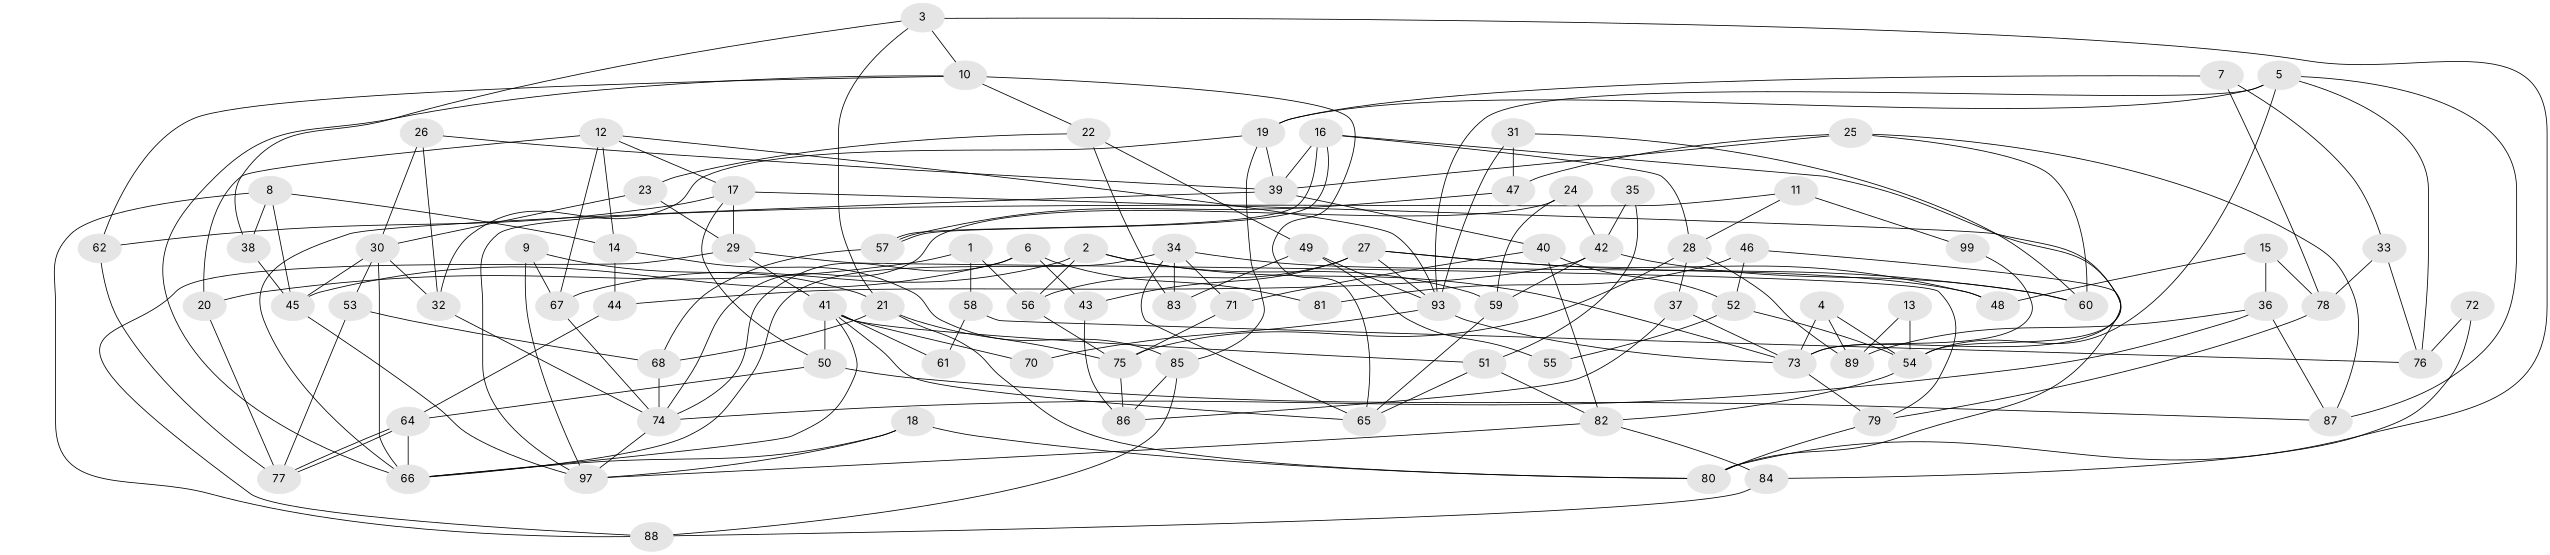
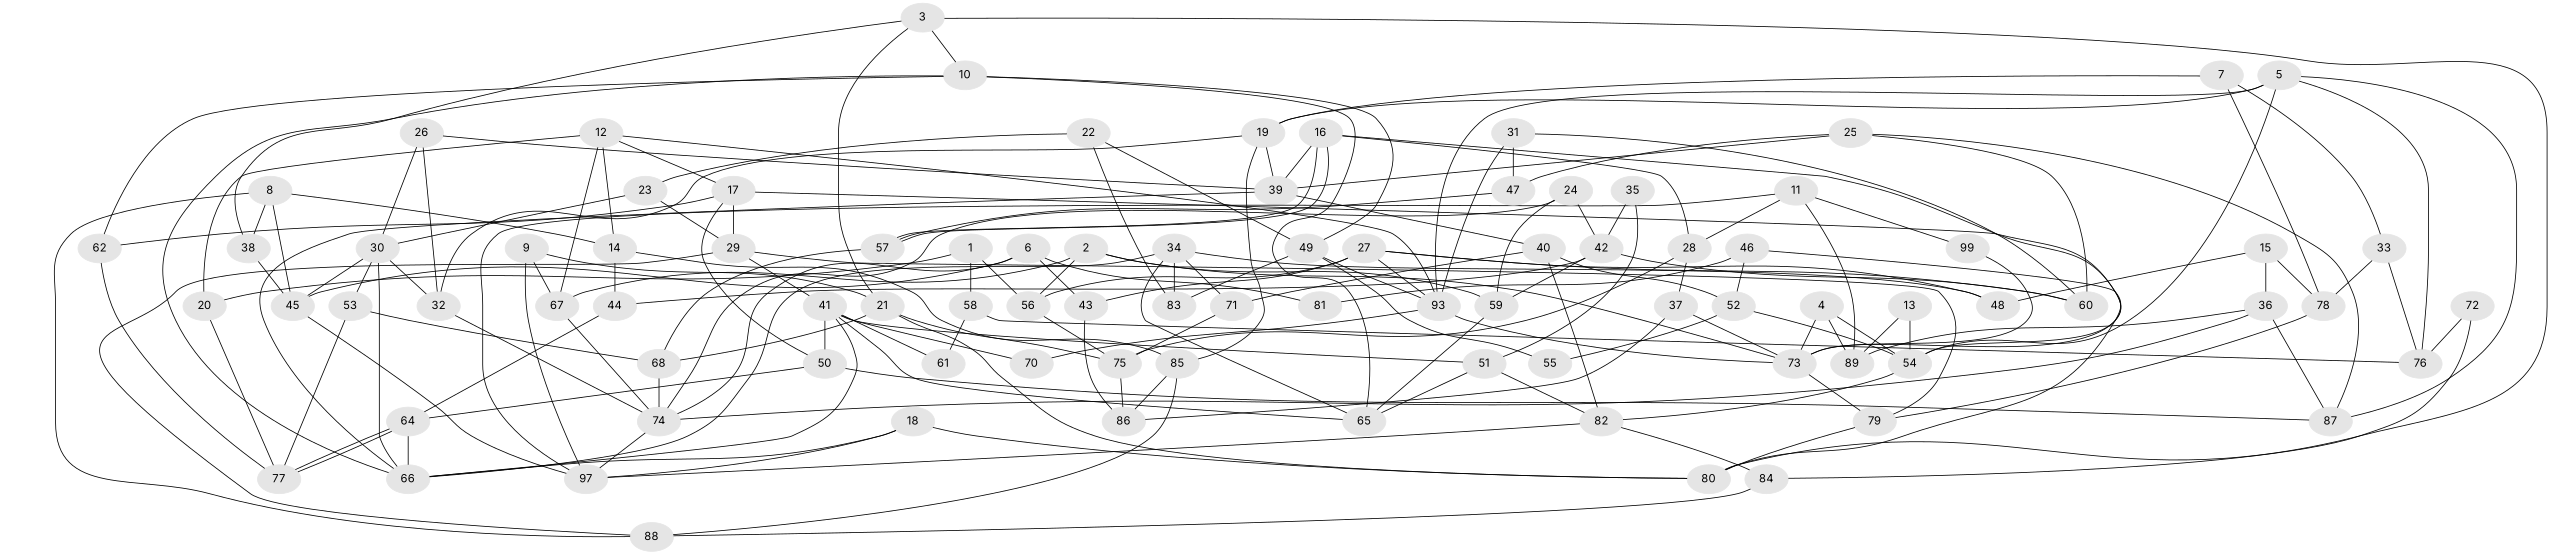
edge "10" -- "22": now "10" -- "49"
edge "28" -- "89": now "11" -- "89"
